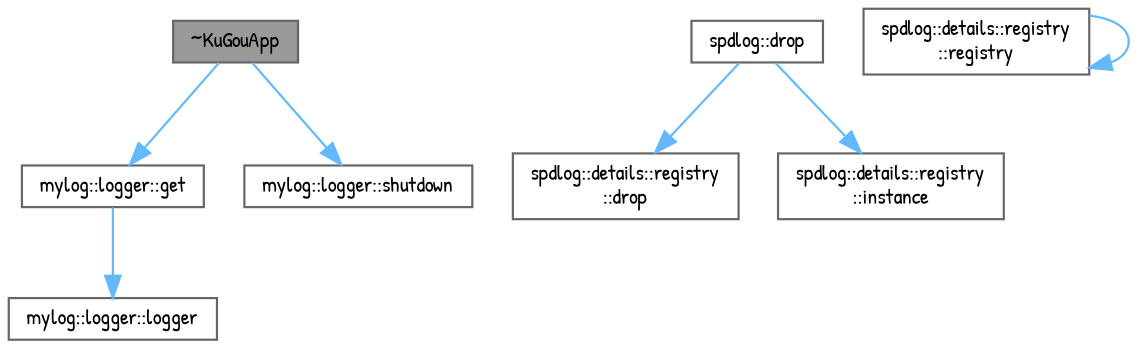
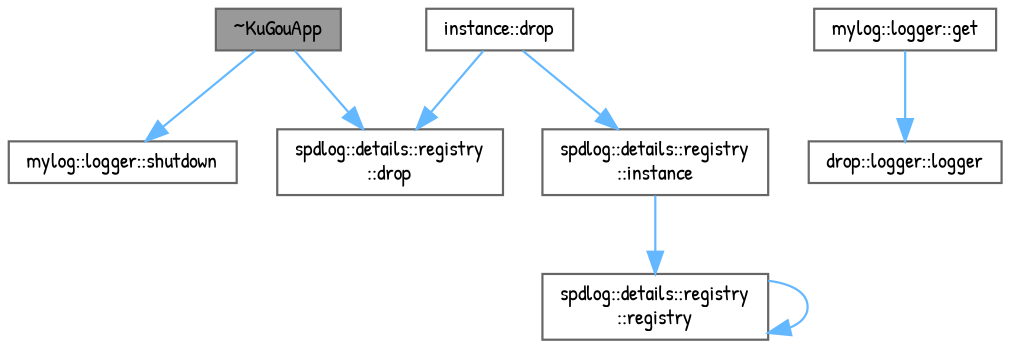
node "spdlog::drop": label "spdlog::drop" -> "instance::drop"
edge "~KuGouApp" -> "mylog::logger::get": now "~KuGouApp" -> "spdlog::details::registry ::drop"
edge "spdlog::details::registry ::instance" -> "spdlog::details::registry ::registry": added
node "mylog::logger::logger": label "mylog::logger::logger" -> "drop::logger::logger"
